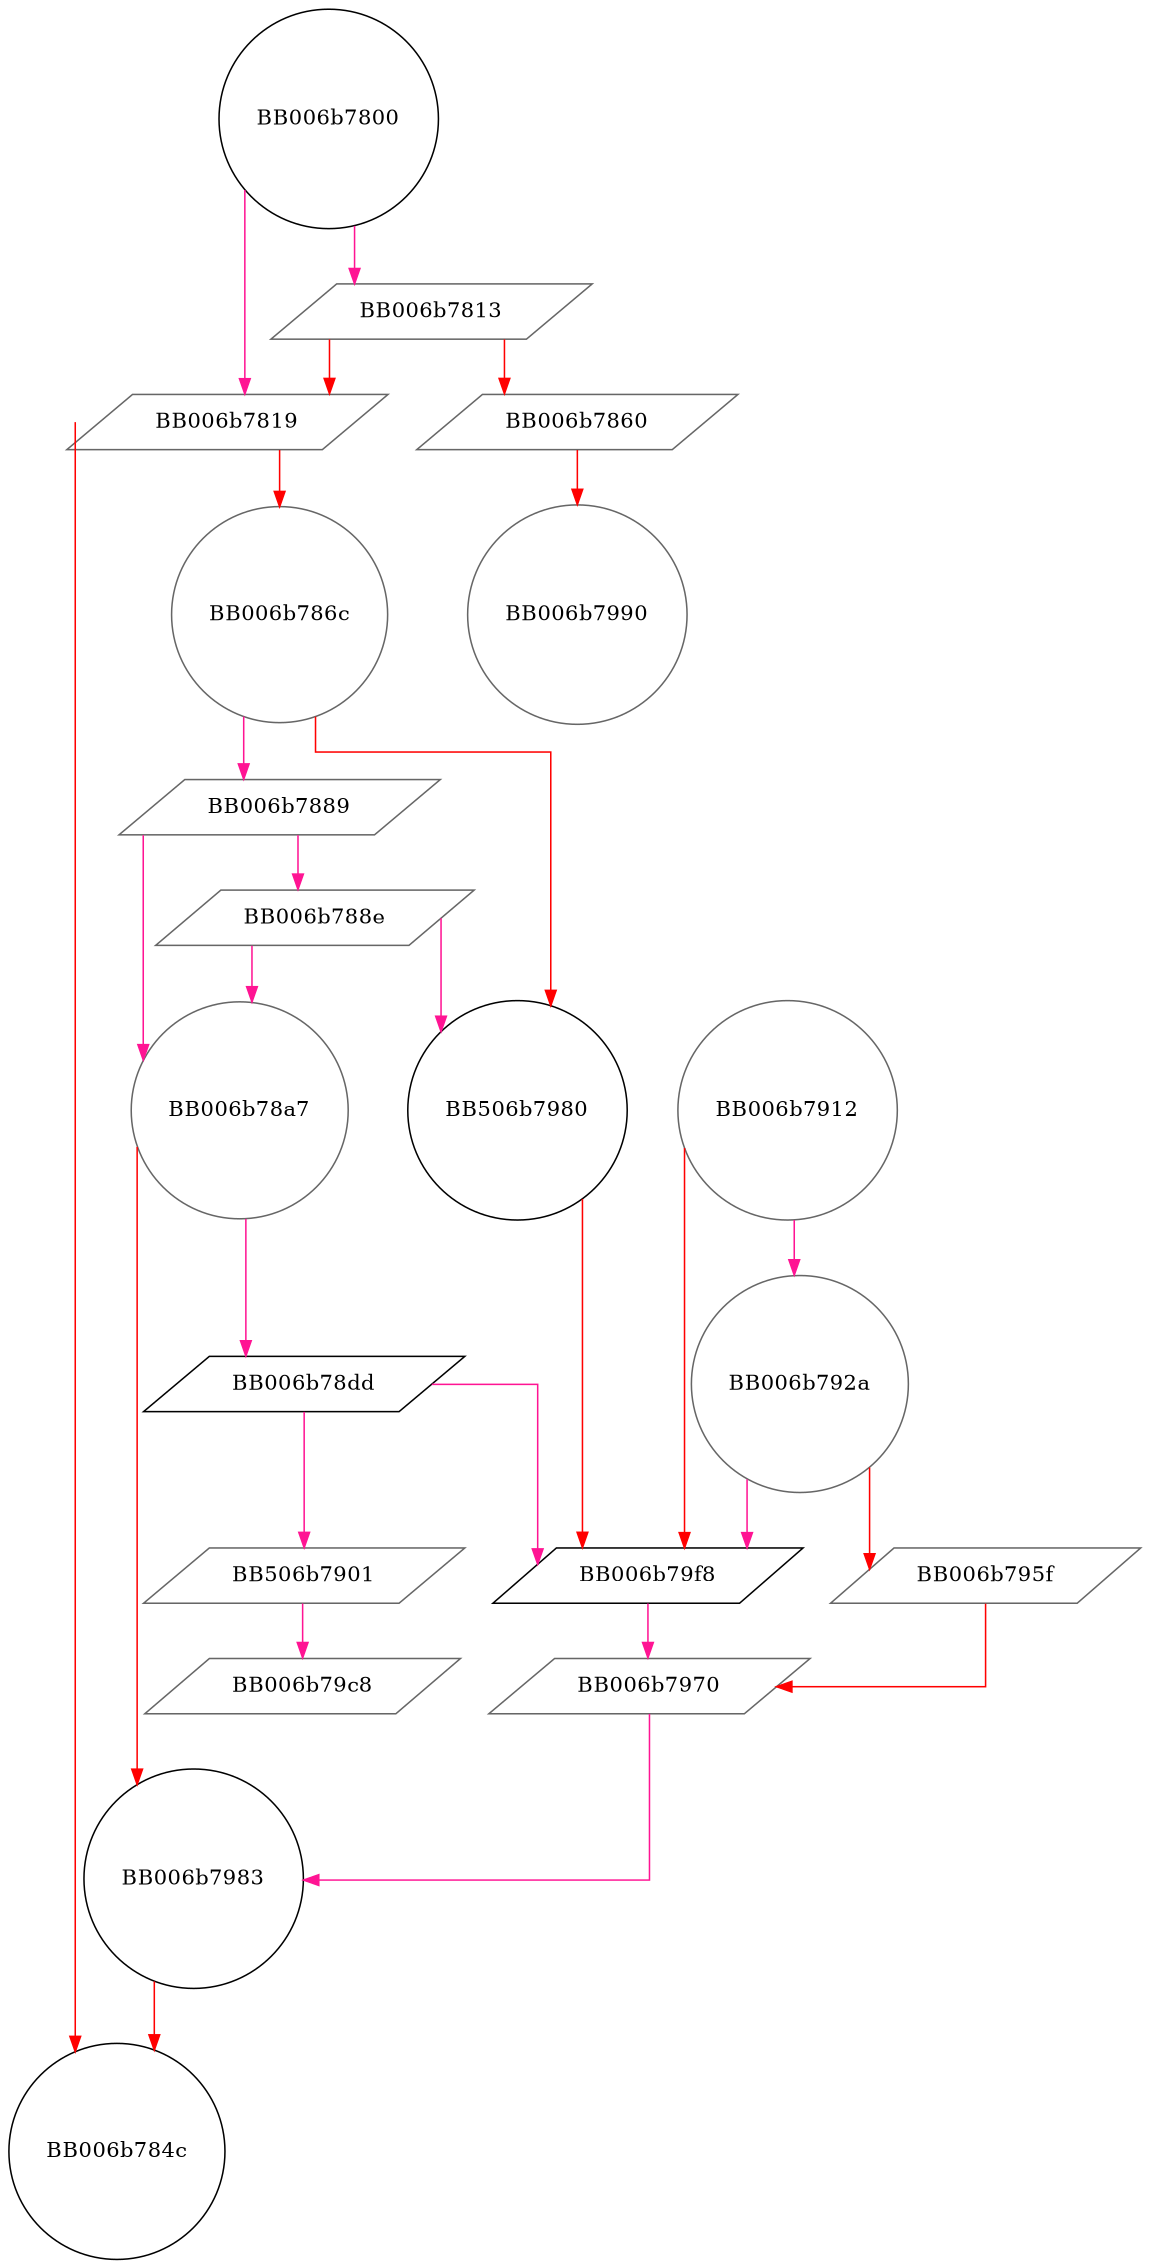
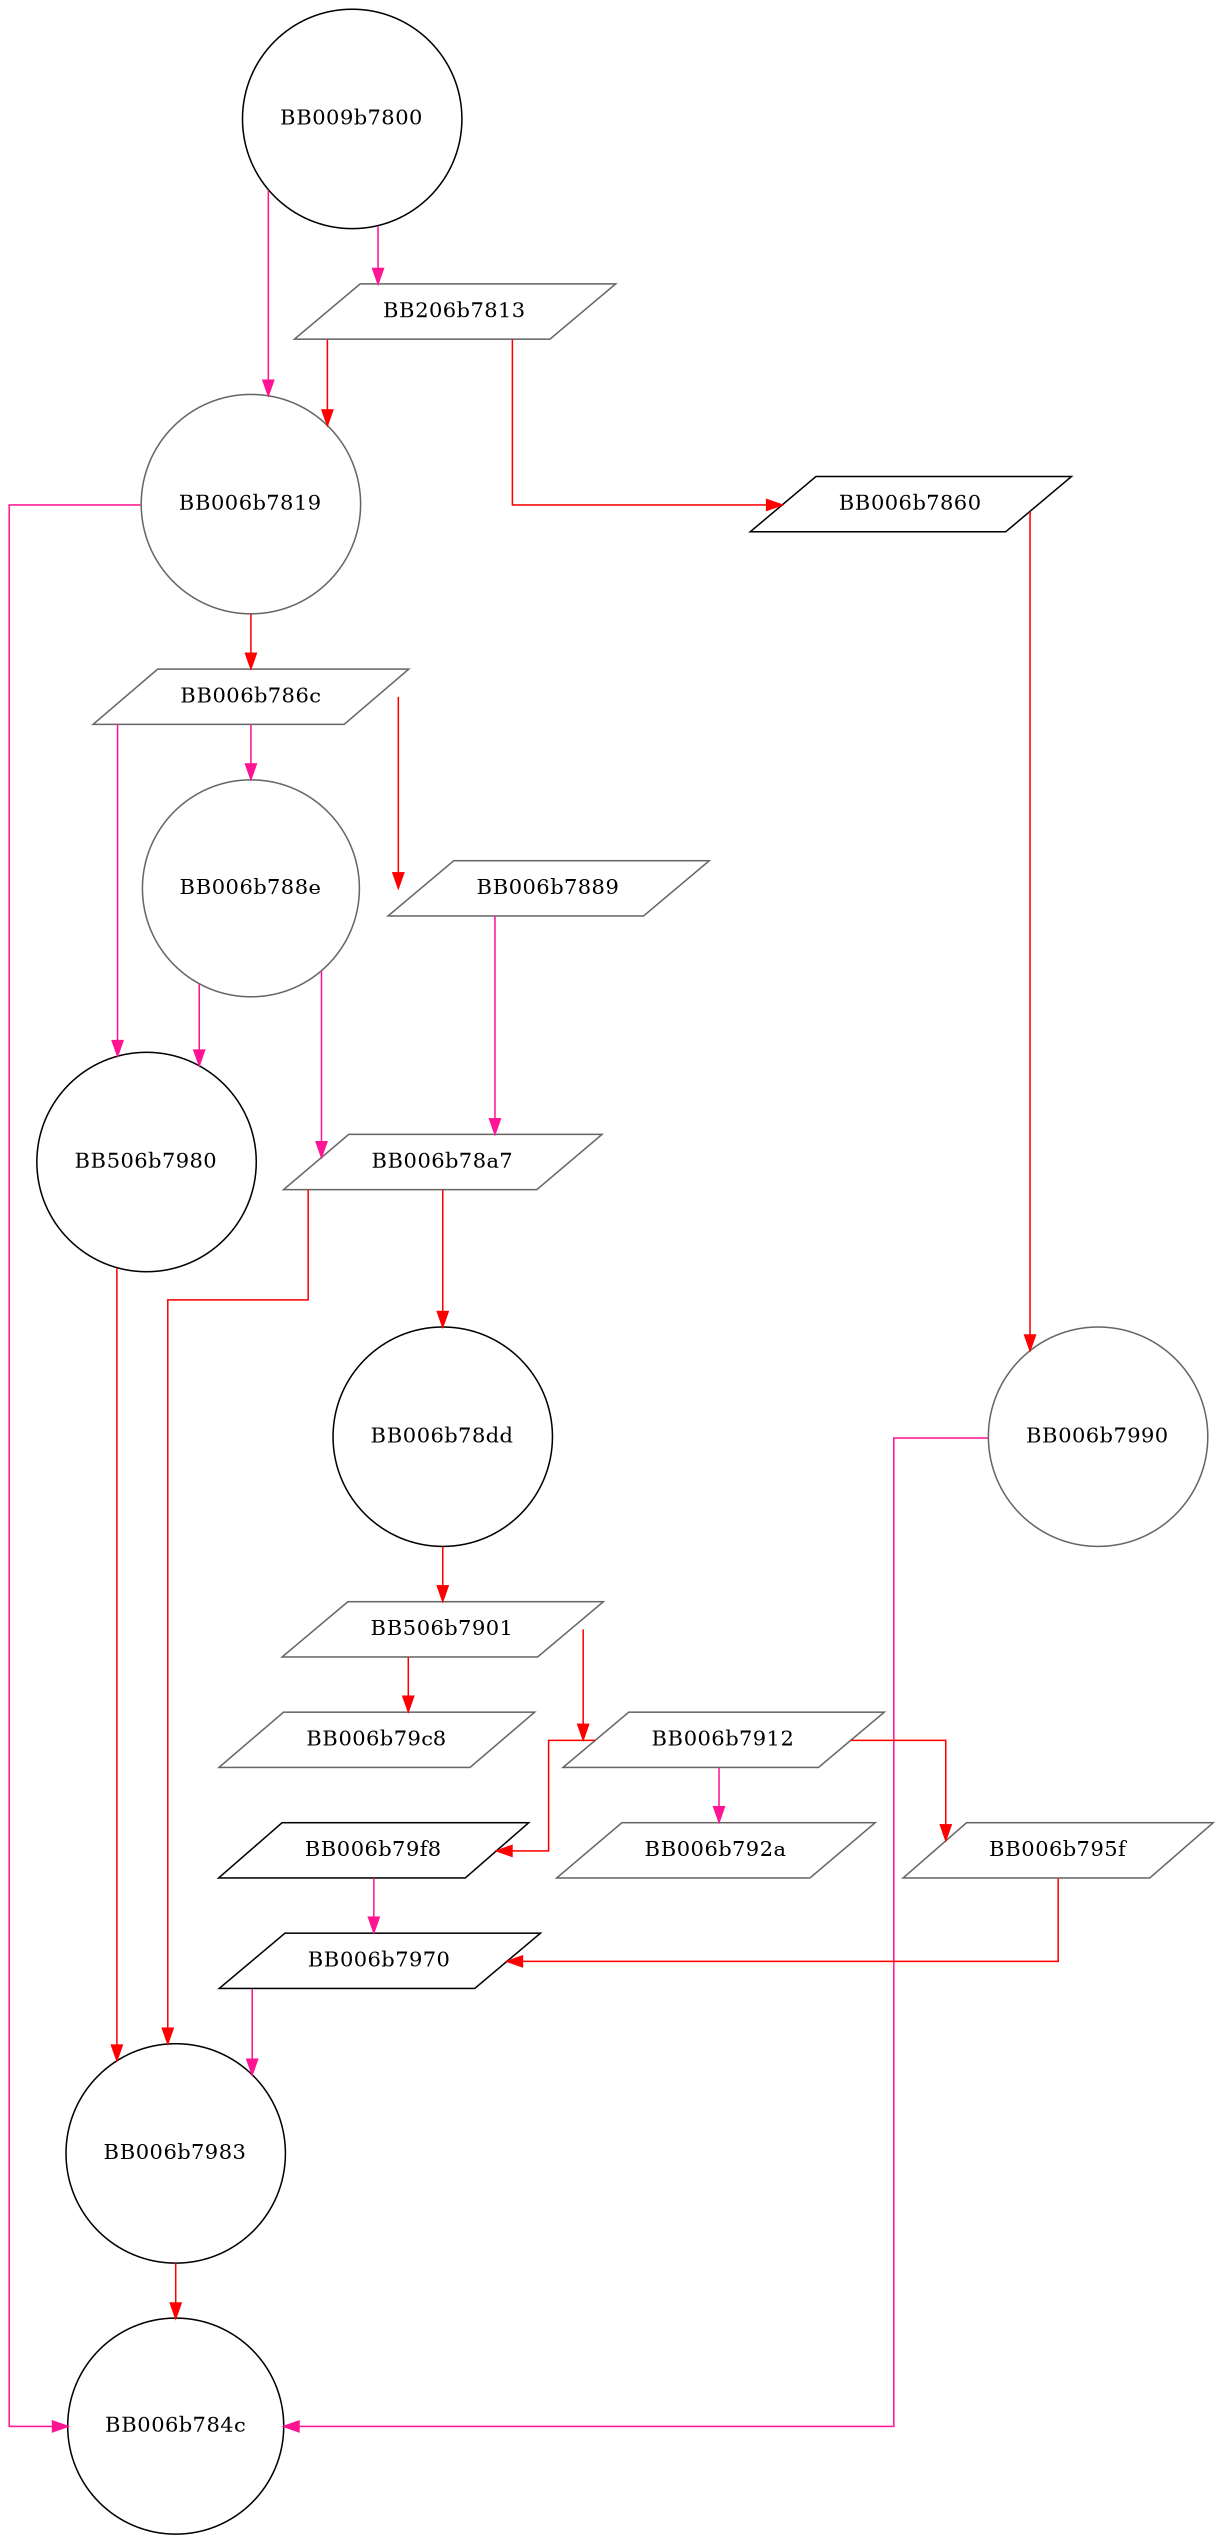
node "BB006b7800": label "BB006b7800" -> "BB009b7800"
node "BB006b7813": label "BB006b7813" -> "BB206b7813"
node "BB006b7819": shape parallelogram -> circle
node "BB006b7860": color gray40 -> black
node "BB006b786c": shape circle -> parallelogram
edge "BB006b786c" -> "BB006b7889": color deeppink -> red
edge "BB006b786c" -> "BB506b7980": color red -> deeppink
edge "BB006b7889" -> "BB006b788e": now "BB006b786c" -> "BB006b788e"
node "BB006b788e": shape parallelogram -> circle
node "BB006b78a7": shape circle -> parallelogram
node "BB006b7912": shape circle -> parallelogram
edge "BB006b7819" -> "BB006b784c": color red -> deeppink
edge "BB006b78a7" -> "BB006b78dd": color deeppink -> red
edge "BB506b7980" -> "BB006b79f8": now "BB506b7980" -> "BB006b7983"
node "BB006b78dd": shape parallelogram -> circle
node "BB006b792a": shape circle -> parallelogram
edge "BB006b78dd" -> "BB006b79f8": removed
edge "BB006b78dd" -> "BB506b7901": color deeppink -> red
edge "BB006b792a" -> "BB006b79f8": removed
edge "BB006b792a" -> "BB006b795f": now "BB006b7912" -> "BB006b795f"
edge "BB506b7901" -> "BB006b79c8": color deeppink -> red
edge "BB506b7901" -> "BB006b7912": added
node "BB006b7970": color gray40 -> black
edge "BB006b7990" -> "BB006b784c": added
